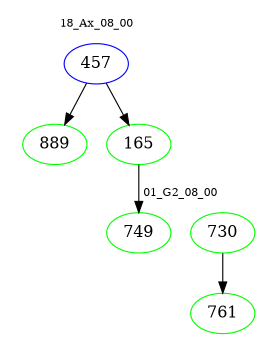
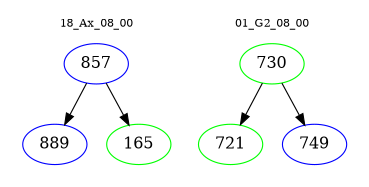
node "457": label "457" -> "857"
node "889": color green -> blue
edge "165" -> "749": now "730" -> "749"
node "749": color green -> blue
node "761": label "761" -> "721"
